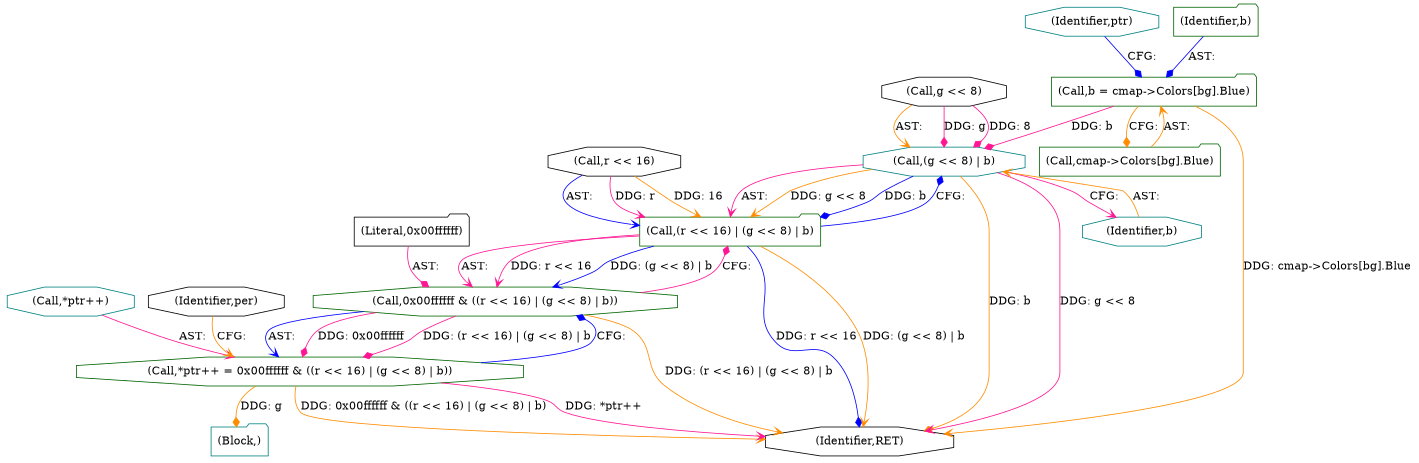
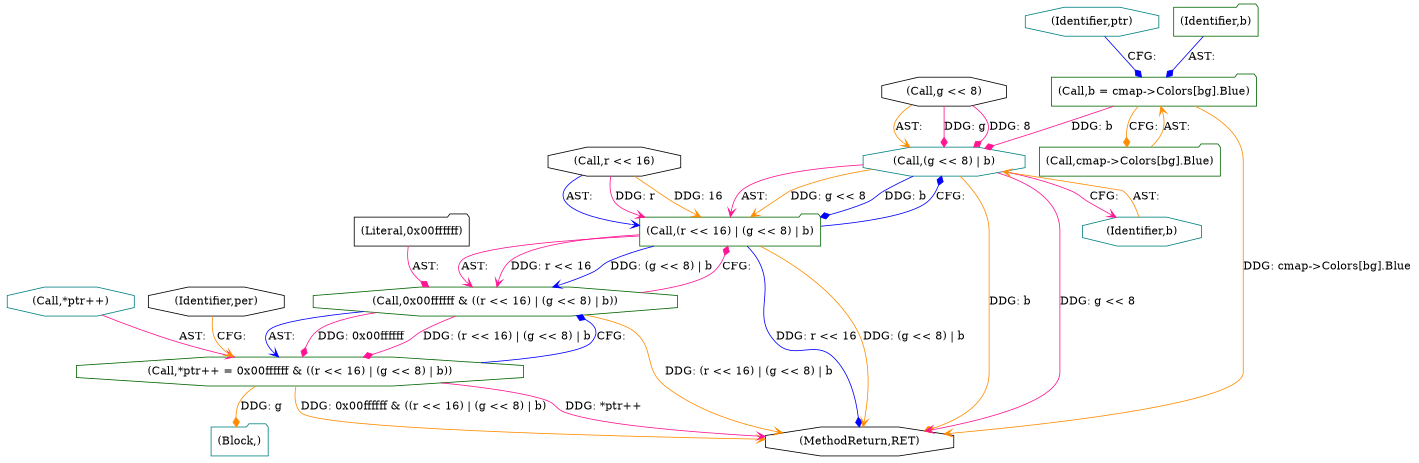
node "(Identifier,RET)": label "(Identifier,RET)" -> "(MethodReturn,RET)"
